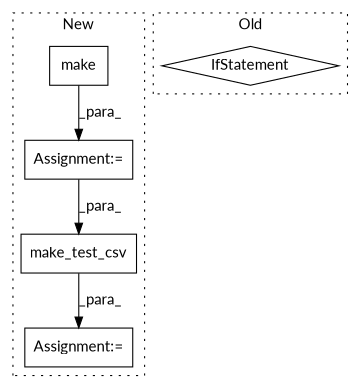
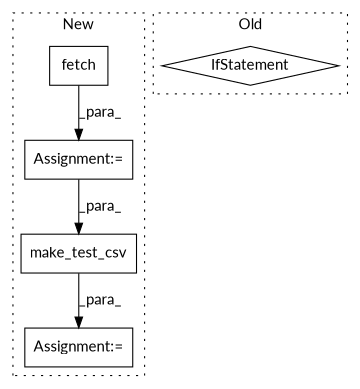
node "make": label "make" -> "fetch"
